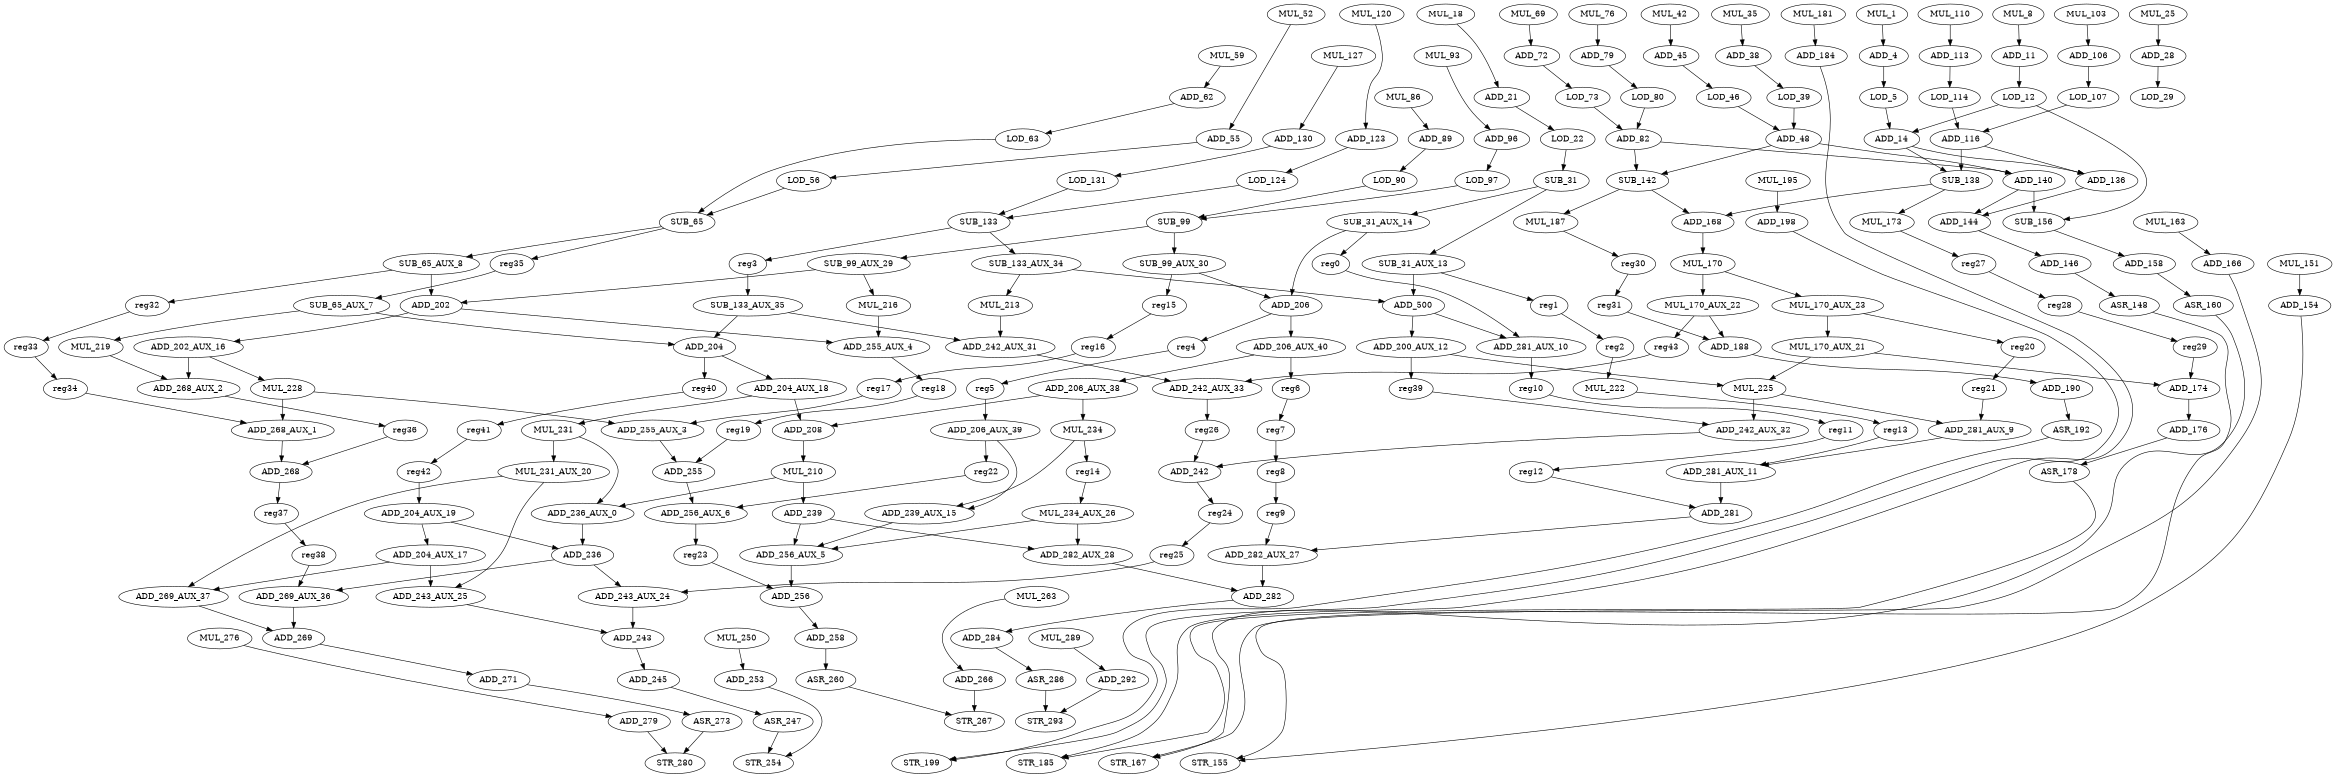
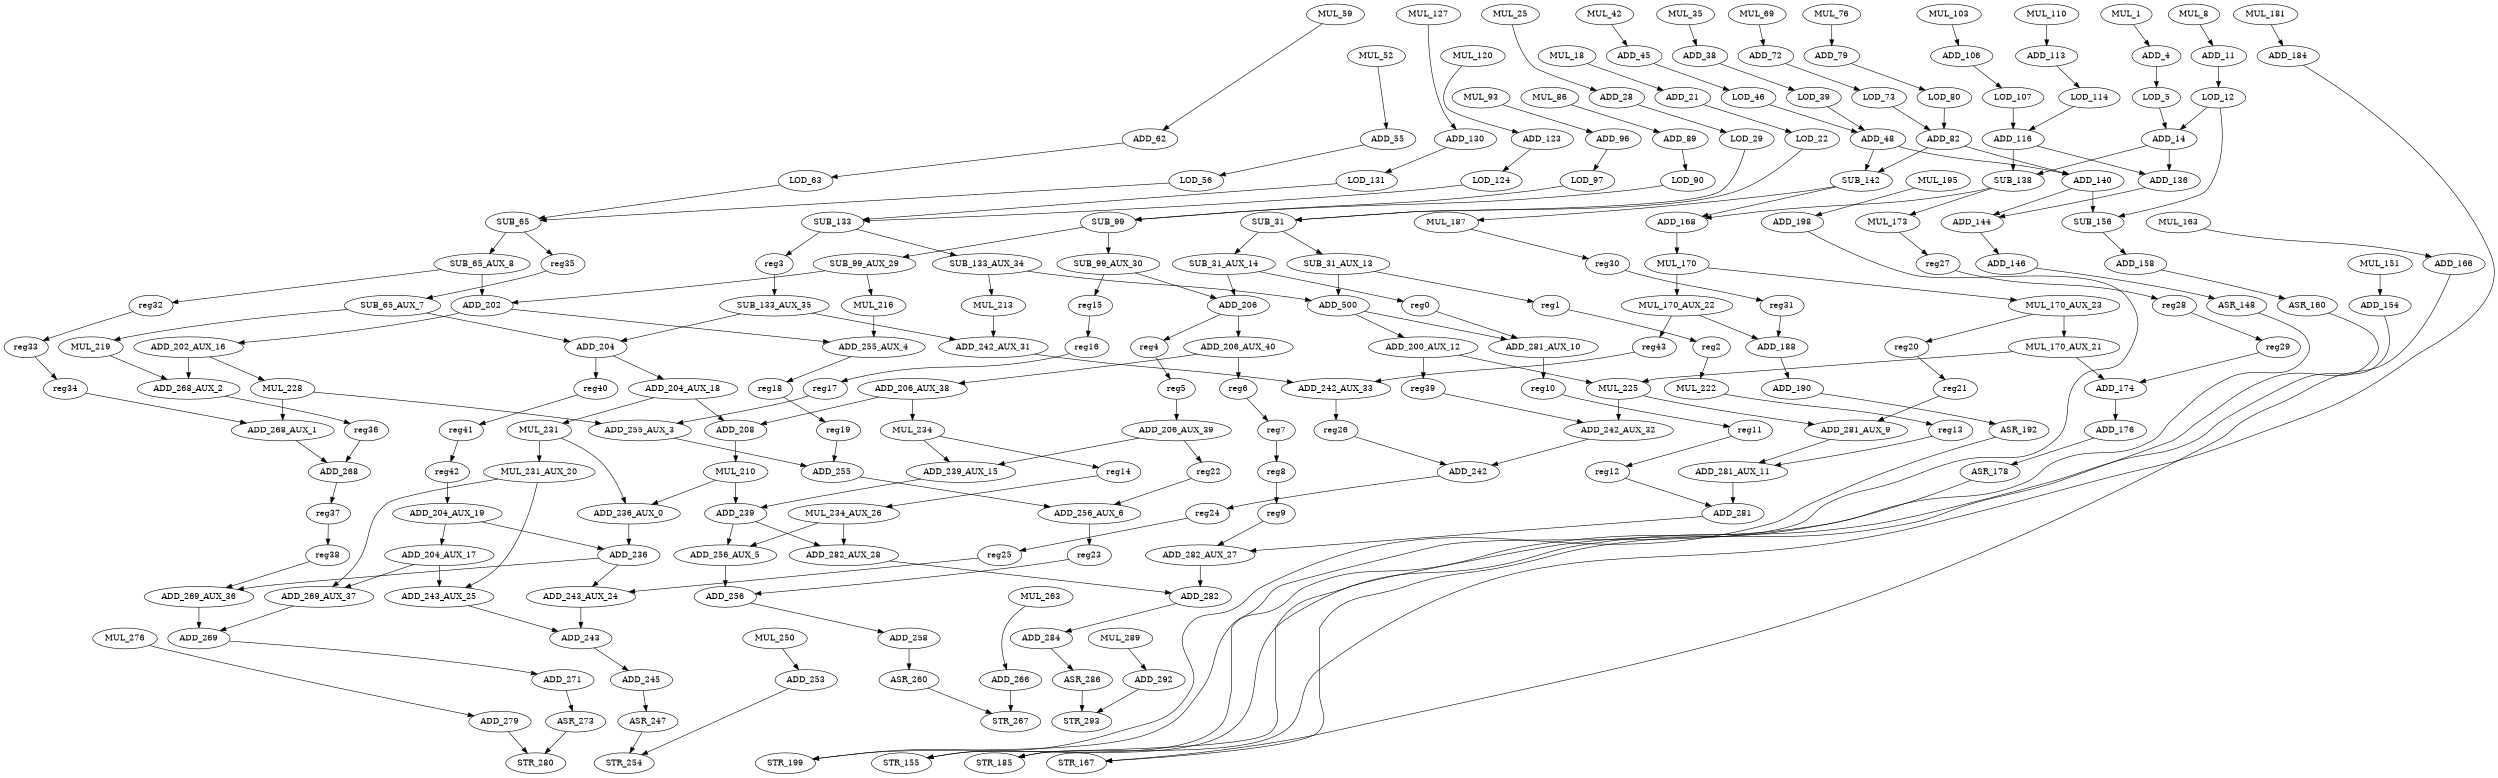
edge "LOD_29" -> "SUB_31": added
edge "ADD_239_AUX_15" -> "ADD_256_AUX_5": now "ADD_239_AUX_15" -> "ADD_239"
